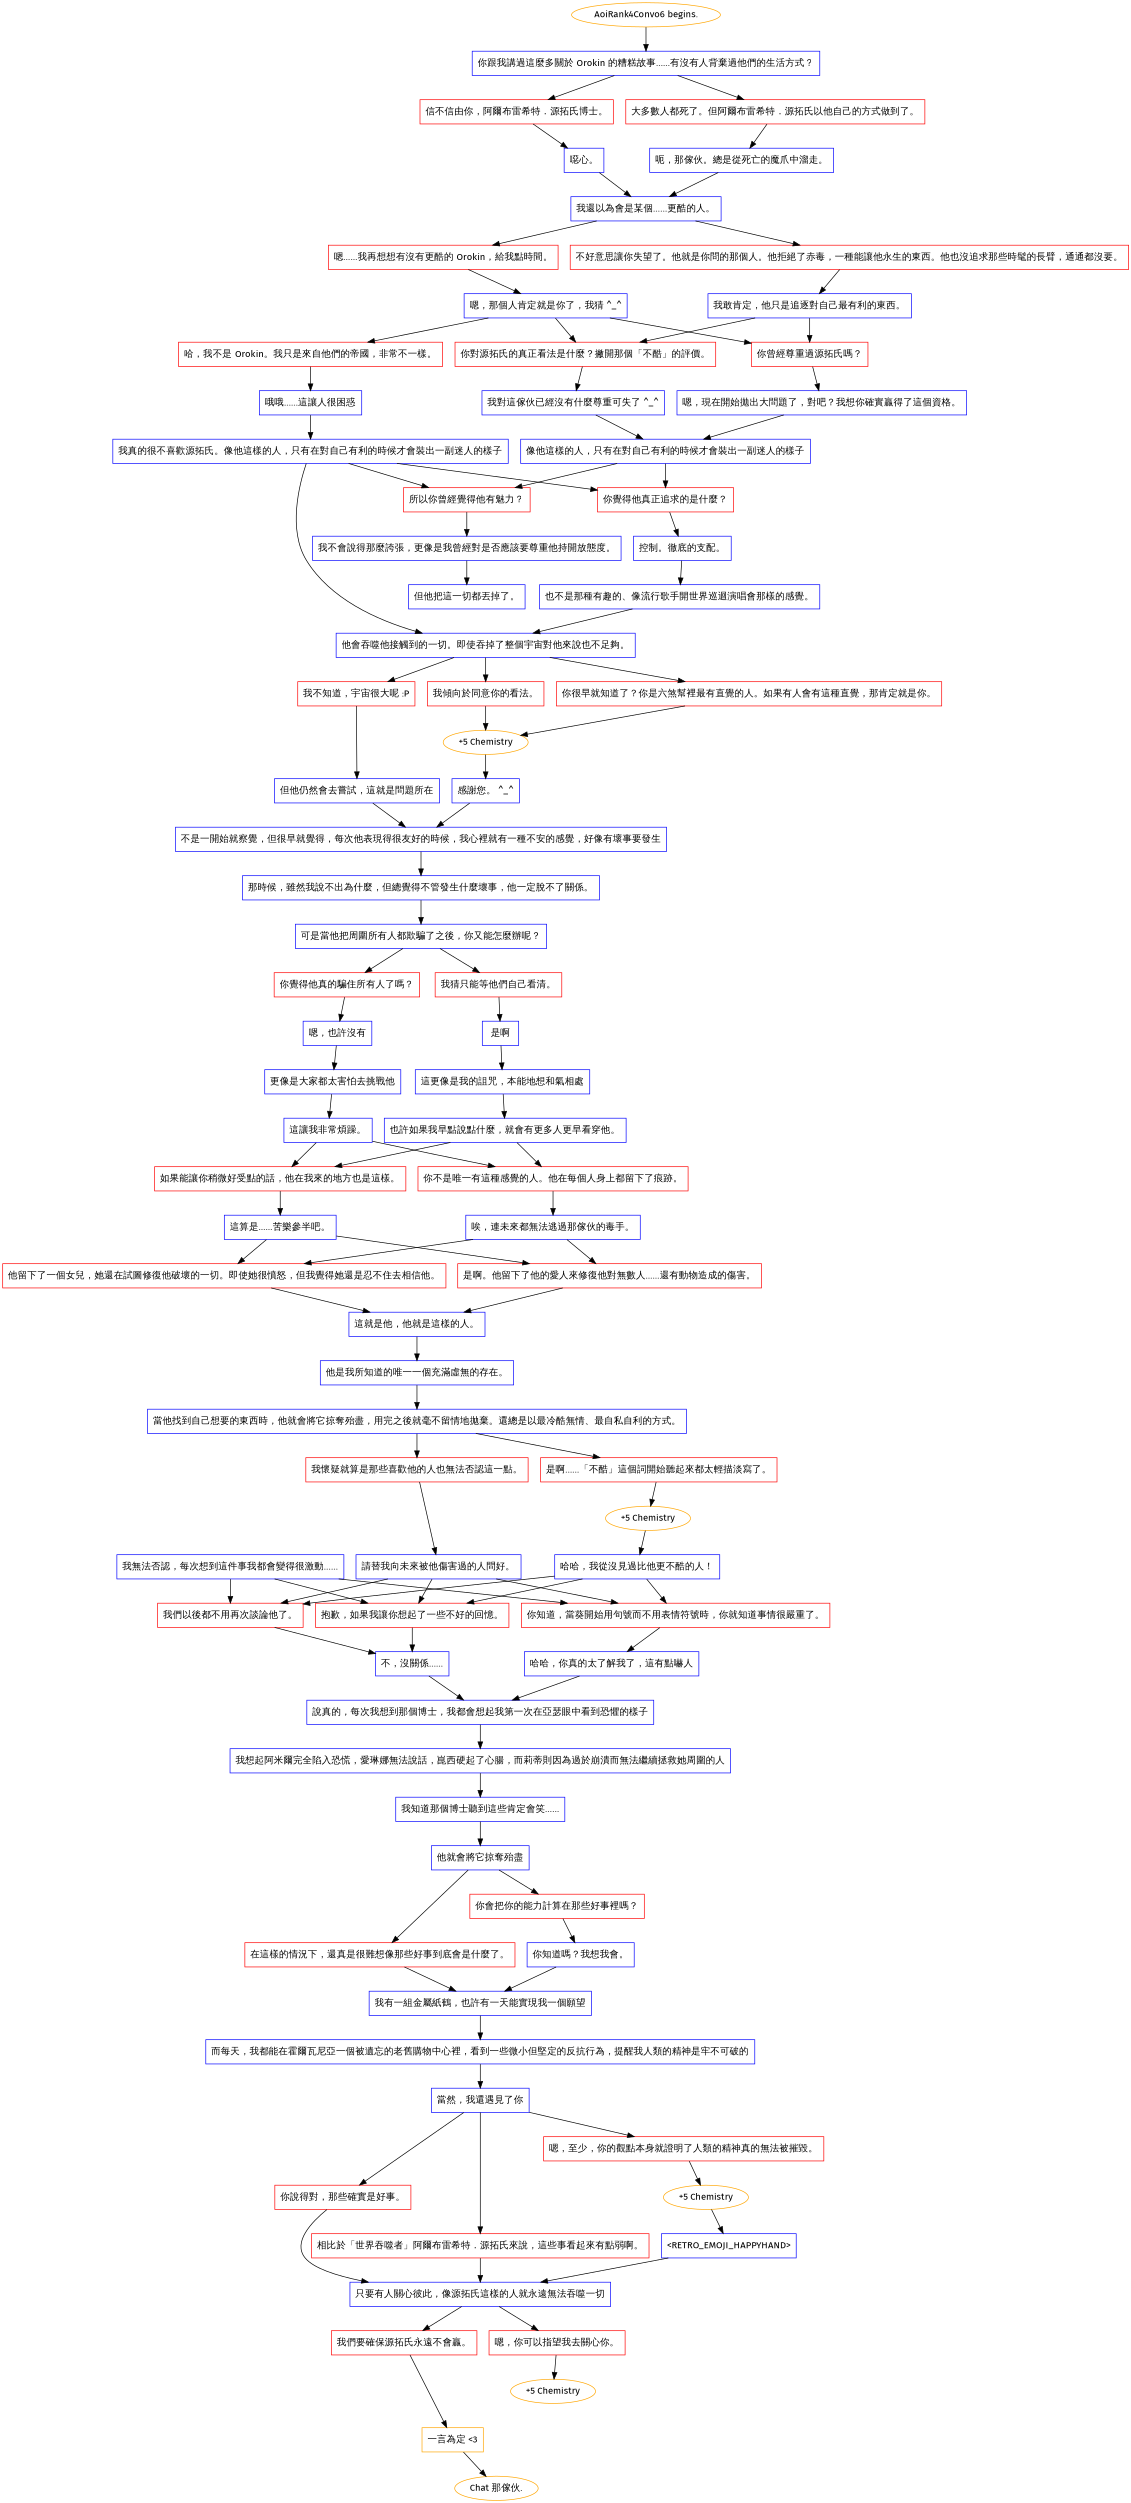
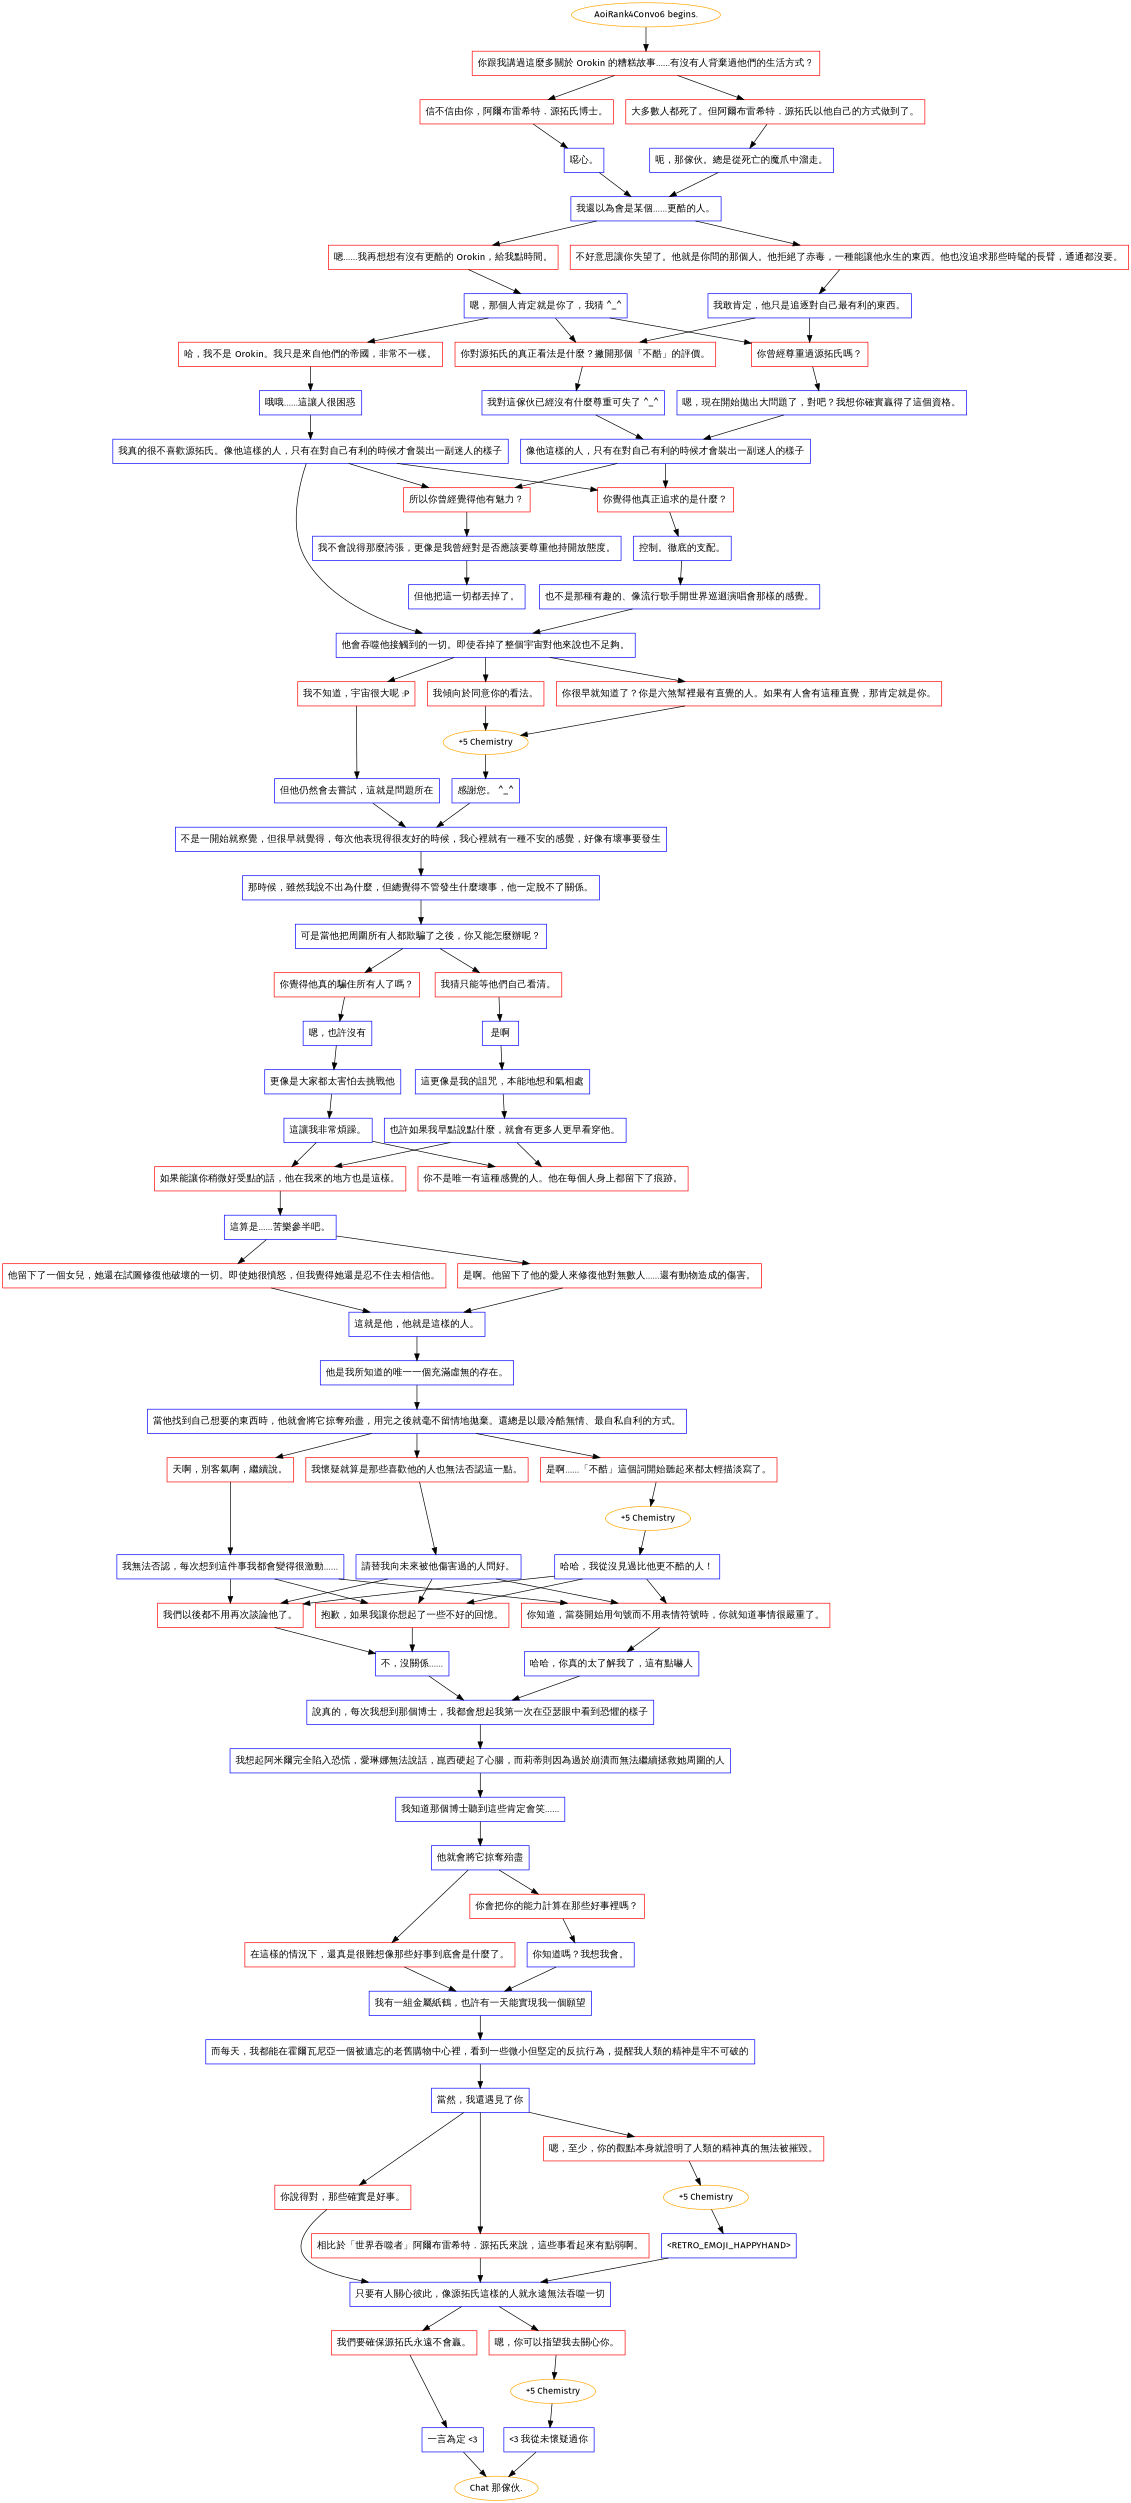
node "你跟我講過這麼多關於 Orokin 的糟糕故事……有沒有人背棄過他們的生活方式？": color blue -> red
node "唉，連未來都無法逃過那傢伙的毒手。": removed
node "天啊，別客氣啊，繼續說。": added
node "一言為定 <3": color orange -> blue
node "<3 我從未懷疑過你": added
